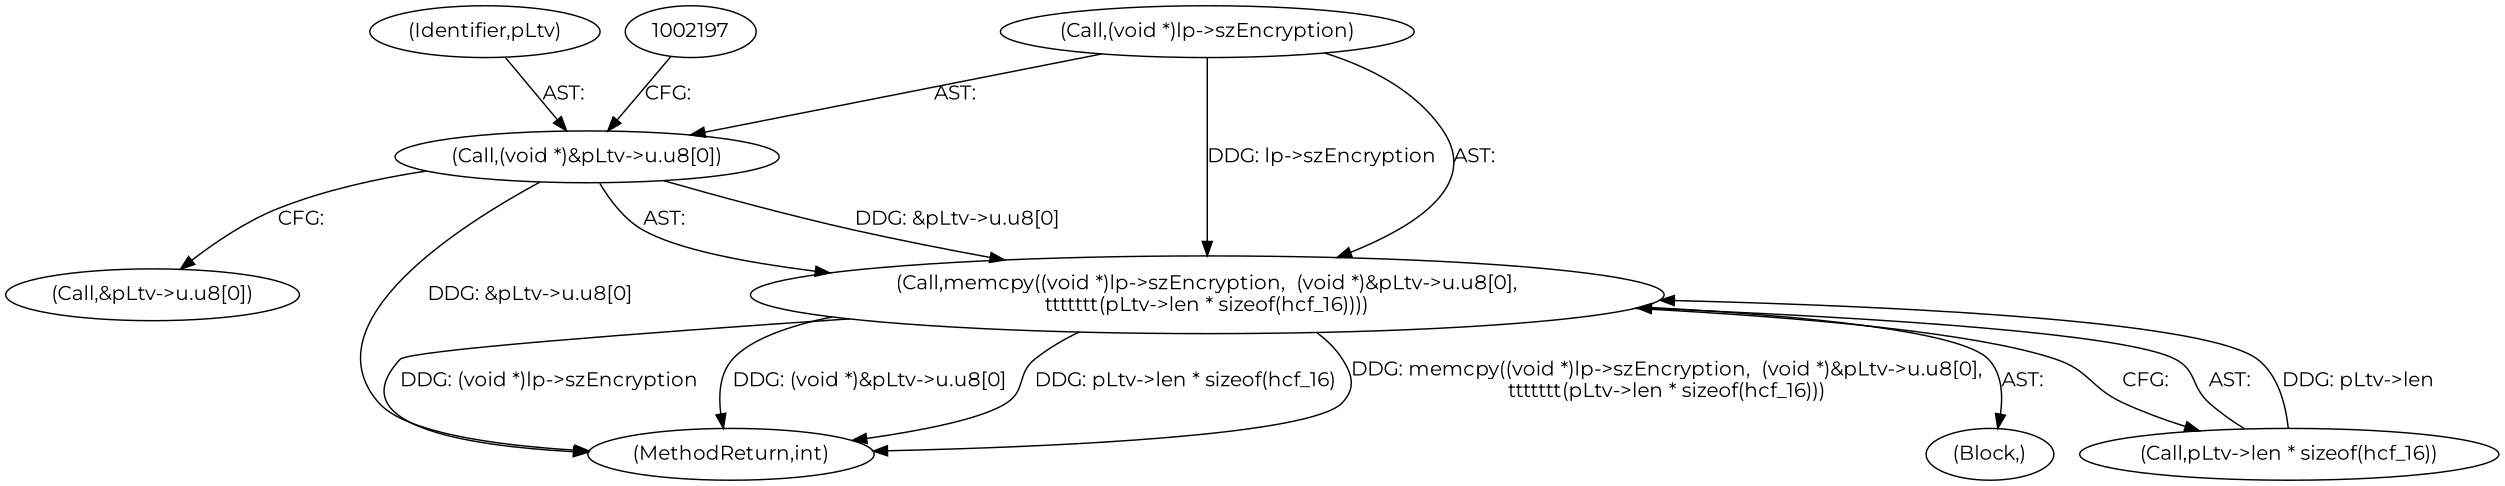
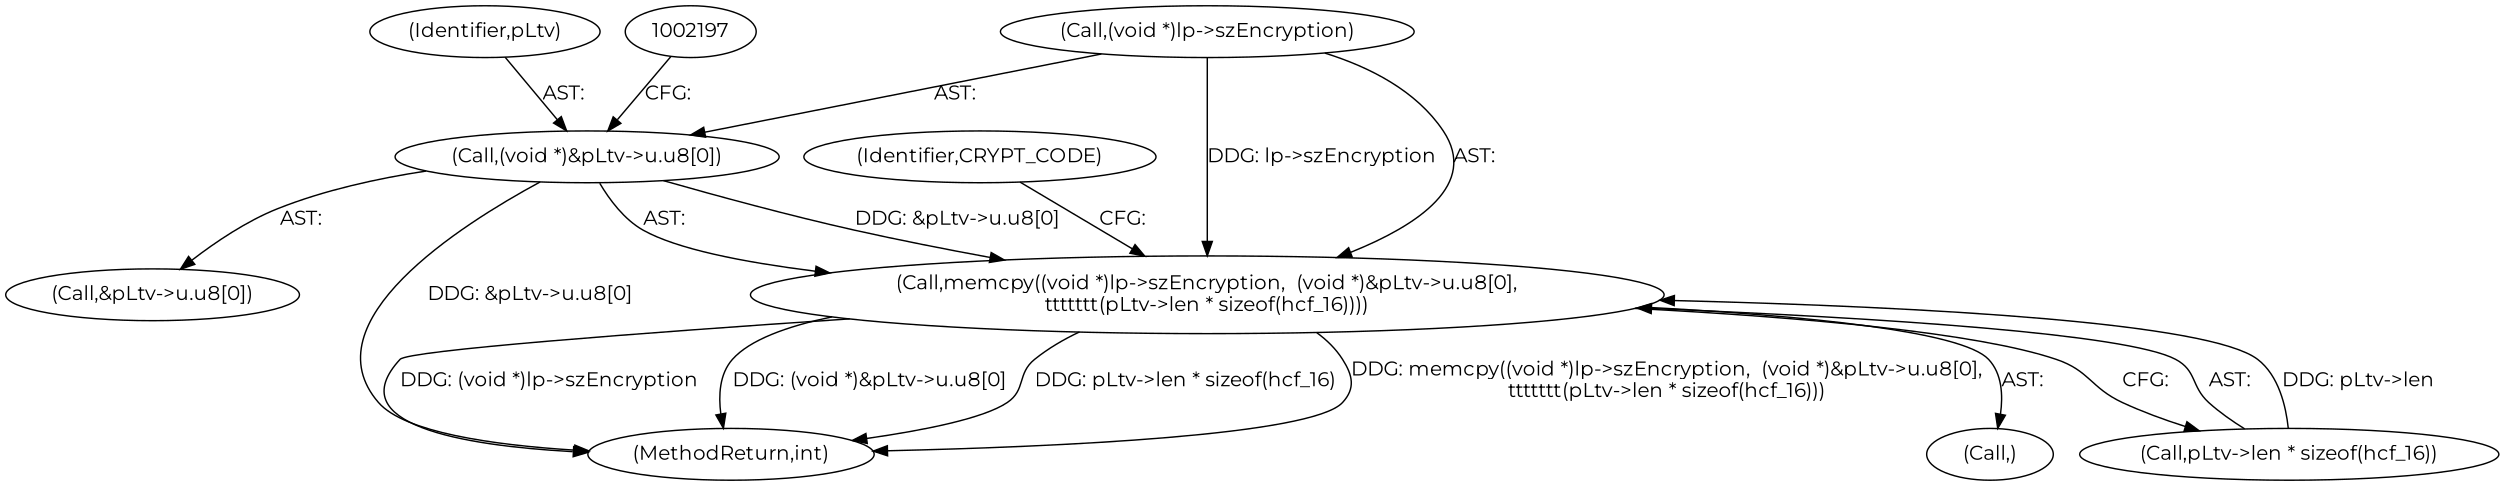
node "(Identifier,CRYPT_CODE)": added
edge "(Call,(void *)&pLtv->u.u8[0])" -> "(Call,&pLtv->u.u8[0])": label "CFG: " -> "AST: "
node "(Block,)": label "(Block,)" -> "(Call,)"
